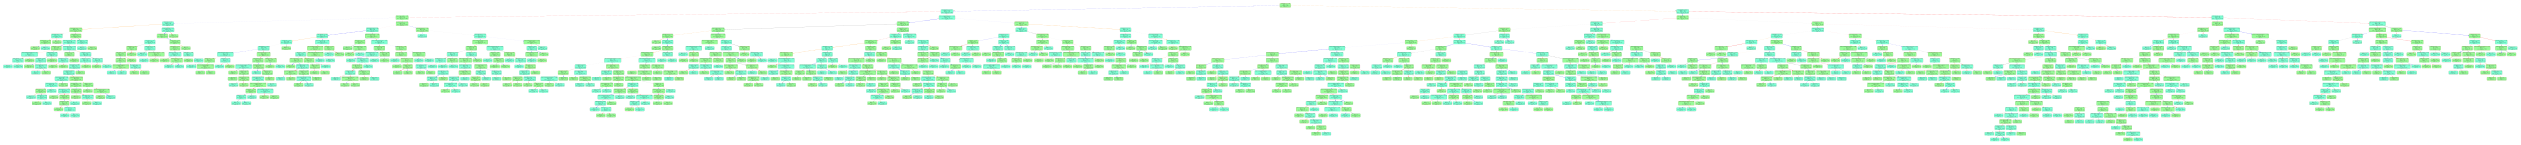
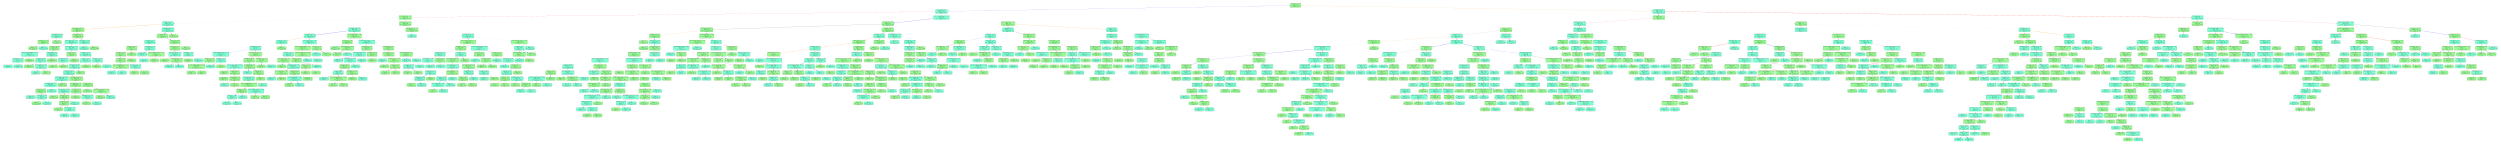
node "gini = 0.0 samples = 32 value = [31.419, 0.0] class = 0": removed
